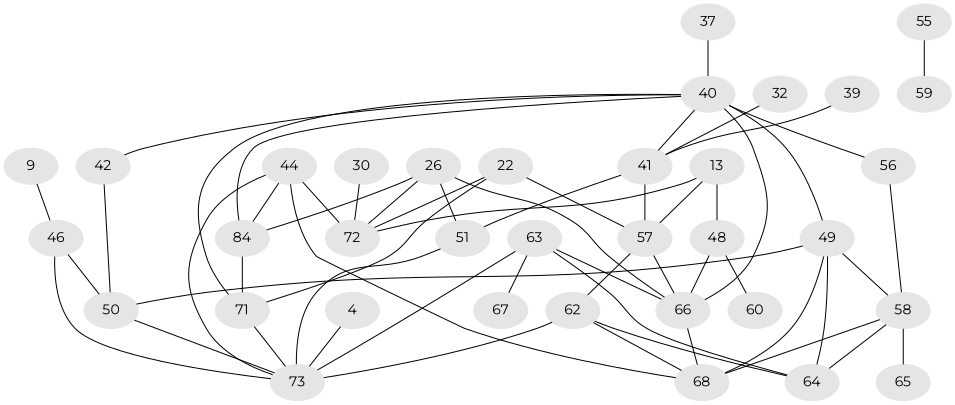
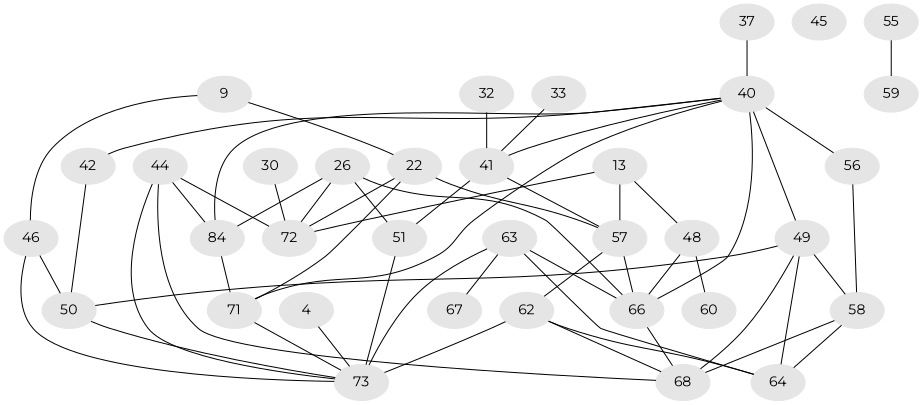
node "45": added
node "39": label "39" -> "33"
edge "9" -- "22": added
node "65": removed
